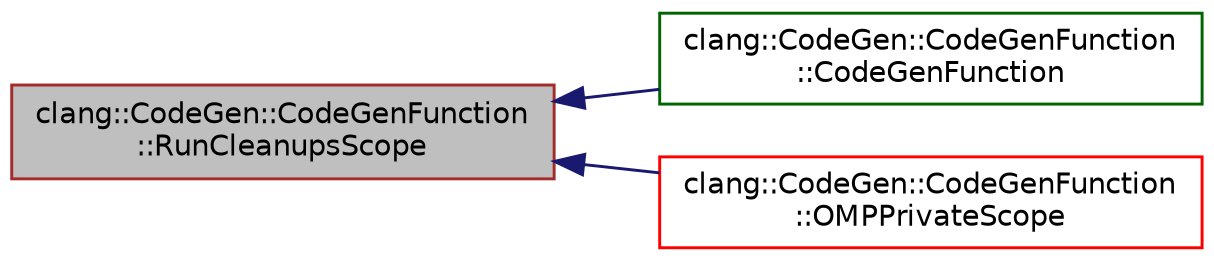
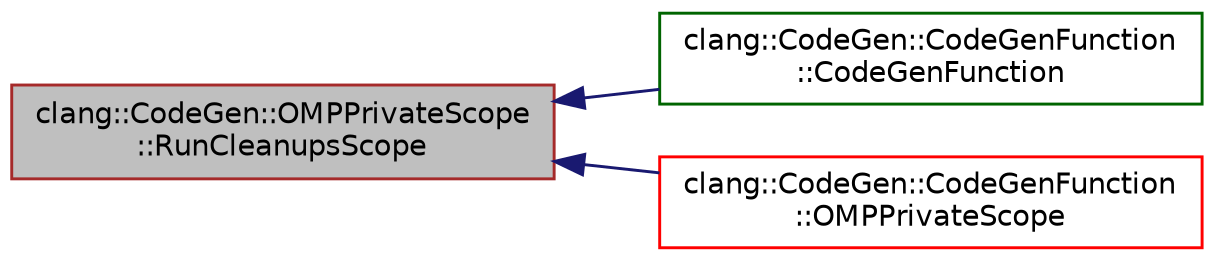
node "clang::CodeGen::CodeGenFunction ::RunCleanupsScope": label "clang::CodeGen::CodeGenFunction ::RunCleanupsScope" -> "clang::CodeGen::OMPPrivateScope ::RunCleanupsScope"
